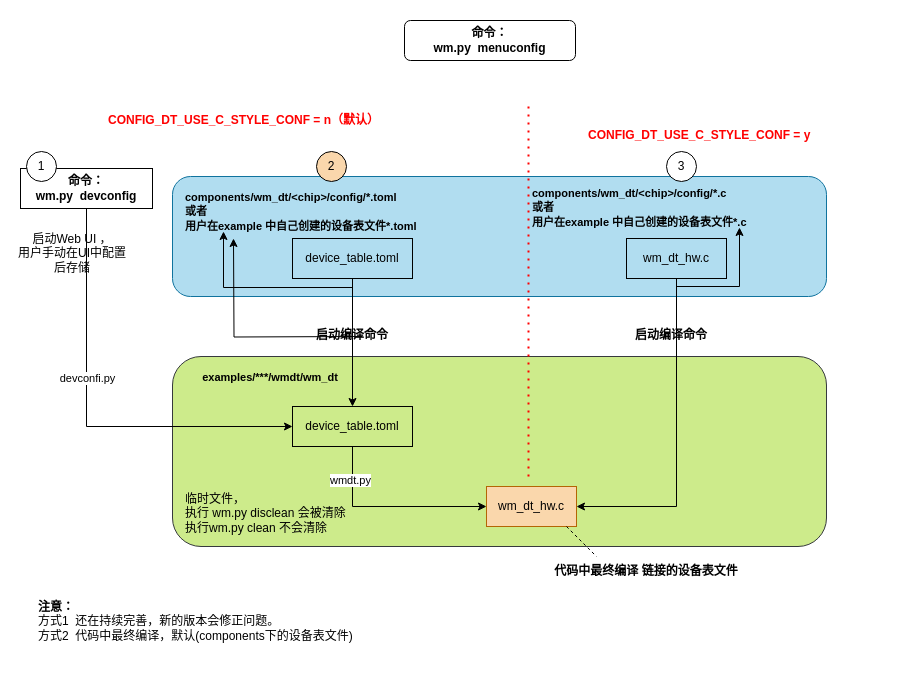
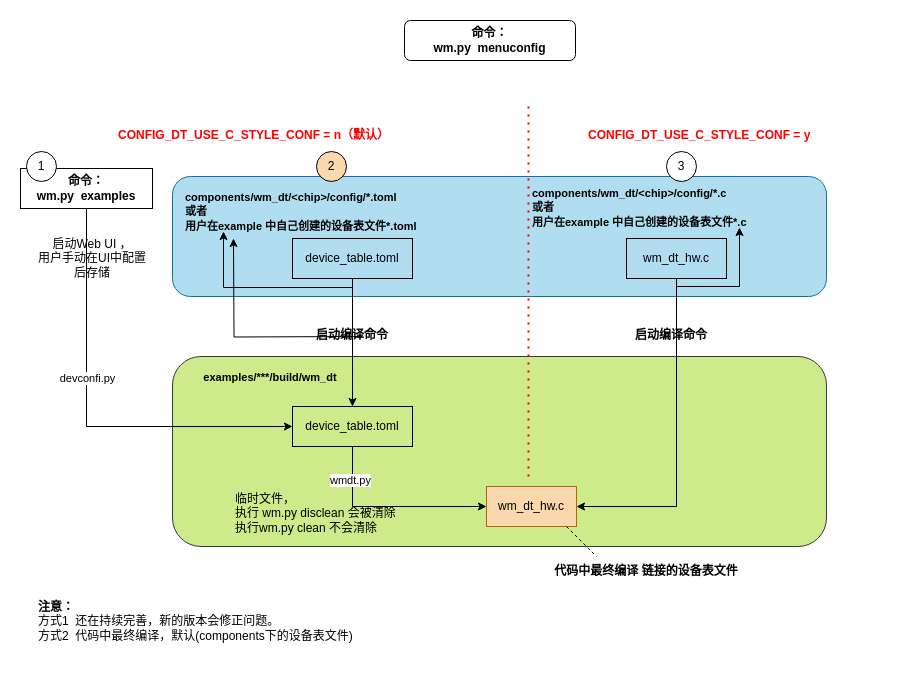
node "CONFIG_DT_USE_C_STYLE_CONF = n（默认）": moved (301, 122) -> (311, 137)
node "命令： wm.py devconfig": label "命令： wm.py devconfig" -> "命令： wm.py examples"
node "启动Web UI ， 用户手动在UI中配置后存储": moved (72, 254) -> (92, 259)
node "examples/***/wmdt/wm_dt": label "examples/***/wmdt/wm_dt" -> "examples/***/build/wm_dt"
node "临时文件， 执行 wm.py disclean 会被清除 执行wm.py clean 不会清除": moved (293, 514) -> (343, 514)
